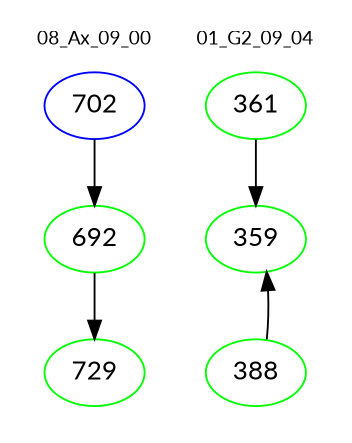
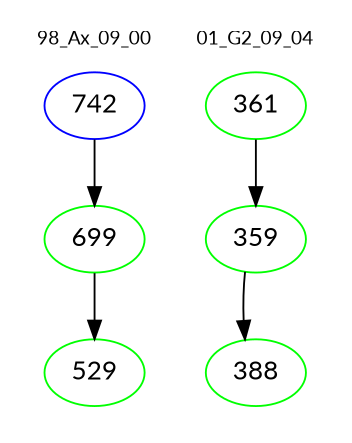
cluster "08_Ax_09_00": label "08_Ax_09_00" -> "98_Ax_09_00"
node "702": label "702" -> "742"
node "692": label "692" -> "699"
edge "388" -> "359": reversed
node "729": label "729" -> "529"
